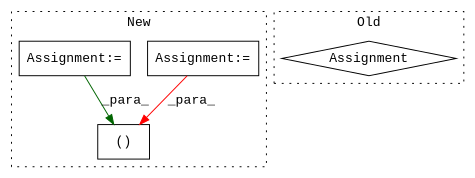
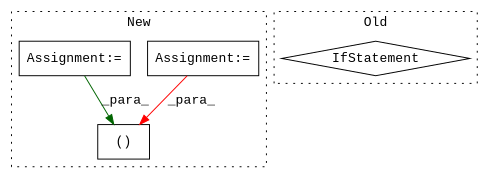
node "Assignment": label "Assignment" -> "IfStatement"
